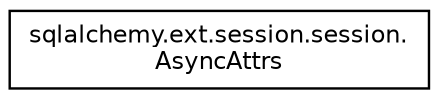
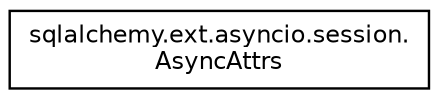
node "sqlalchemy.ext.session.session. AsyncAttrs": label "sqlalchemy.ext.session.session. AsyncAttrs" -> "sqlalchemy.ext.asyncio.session. AsyncAttrs"
